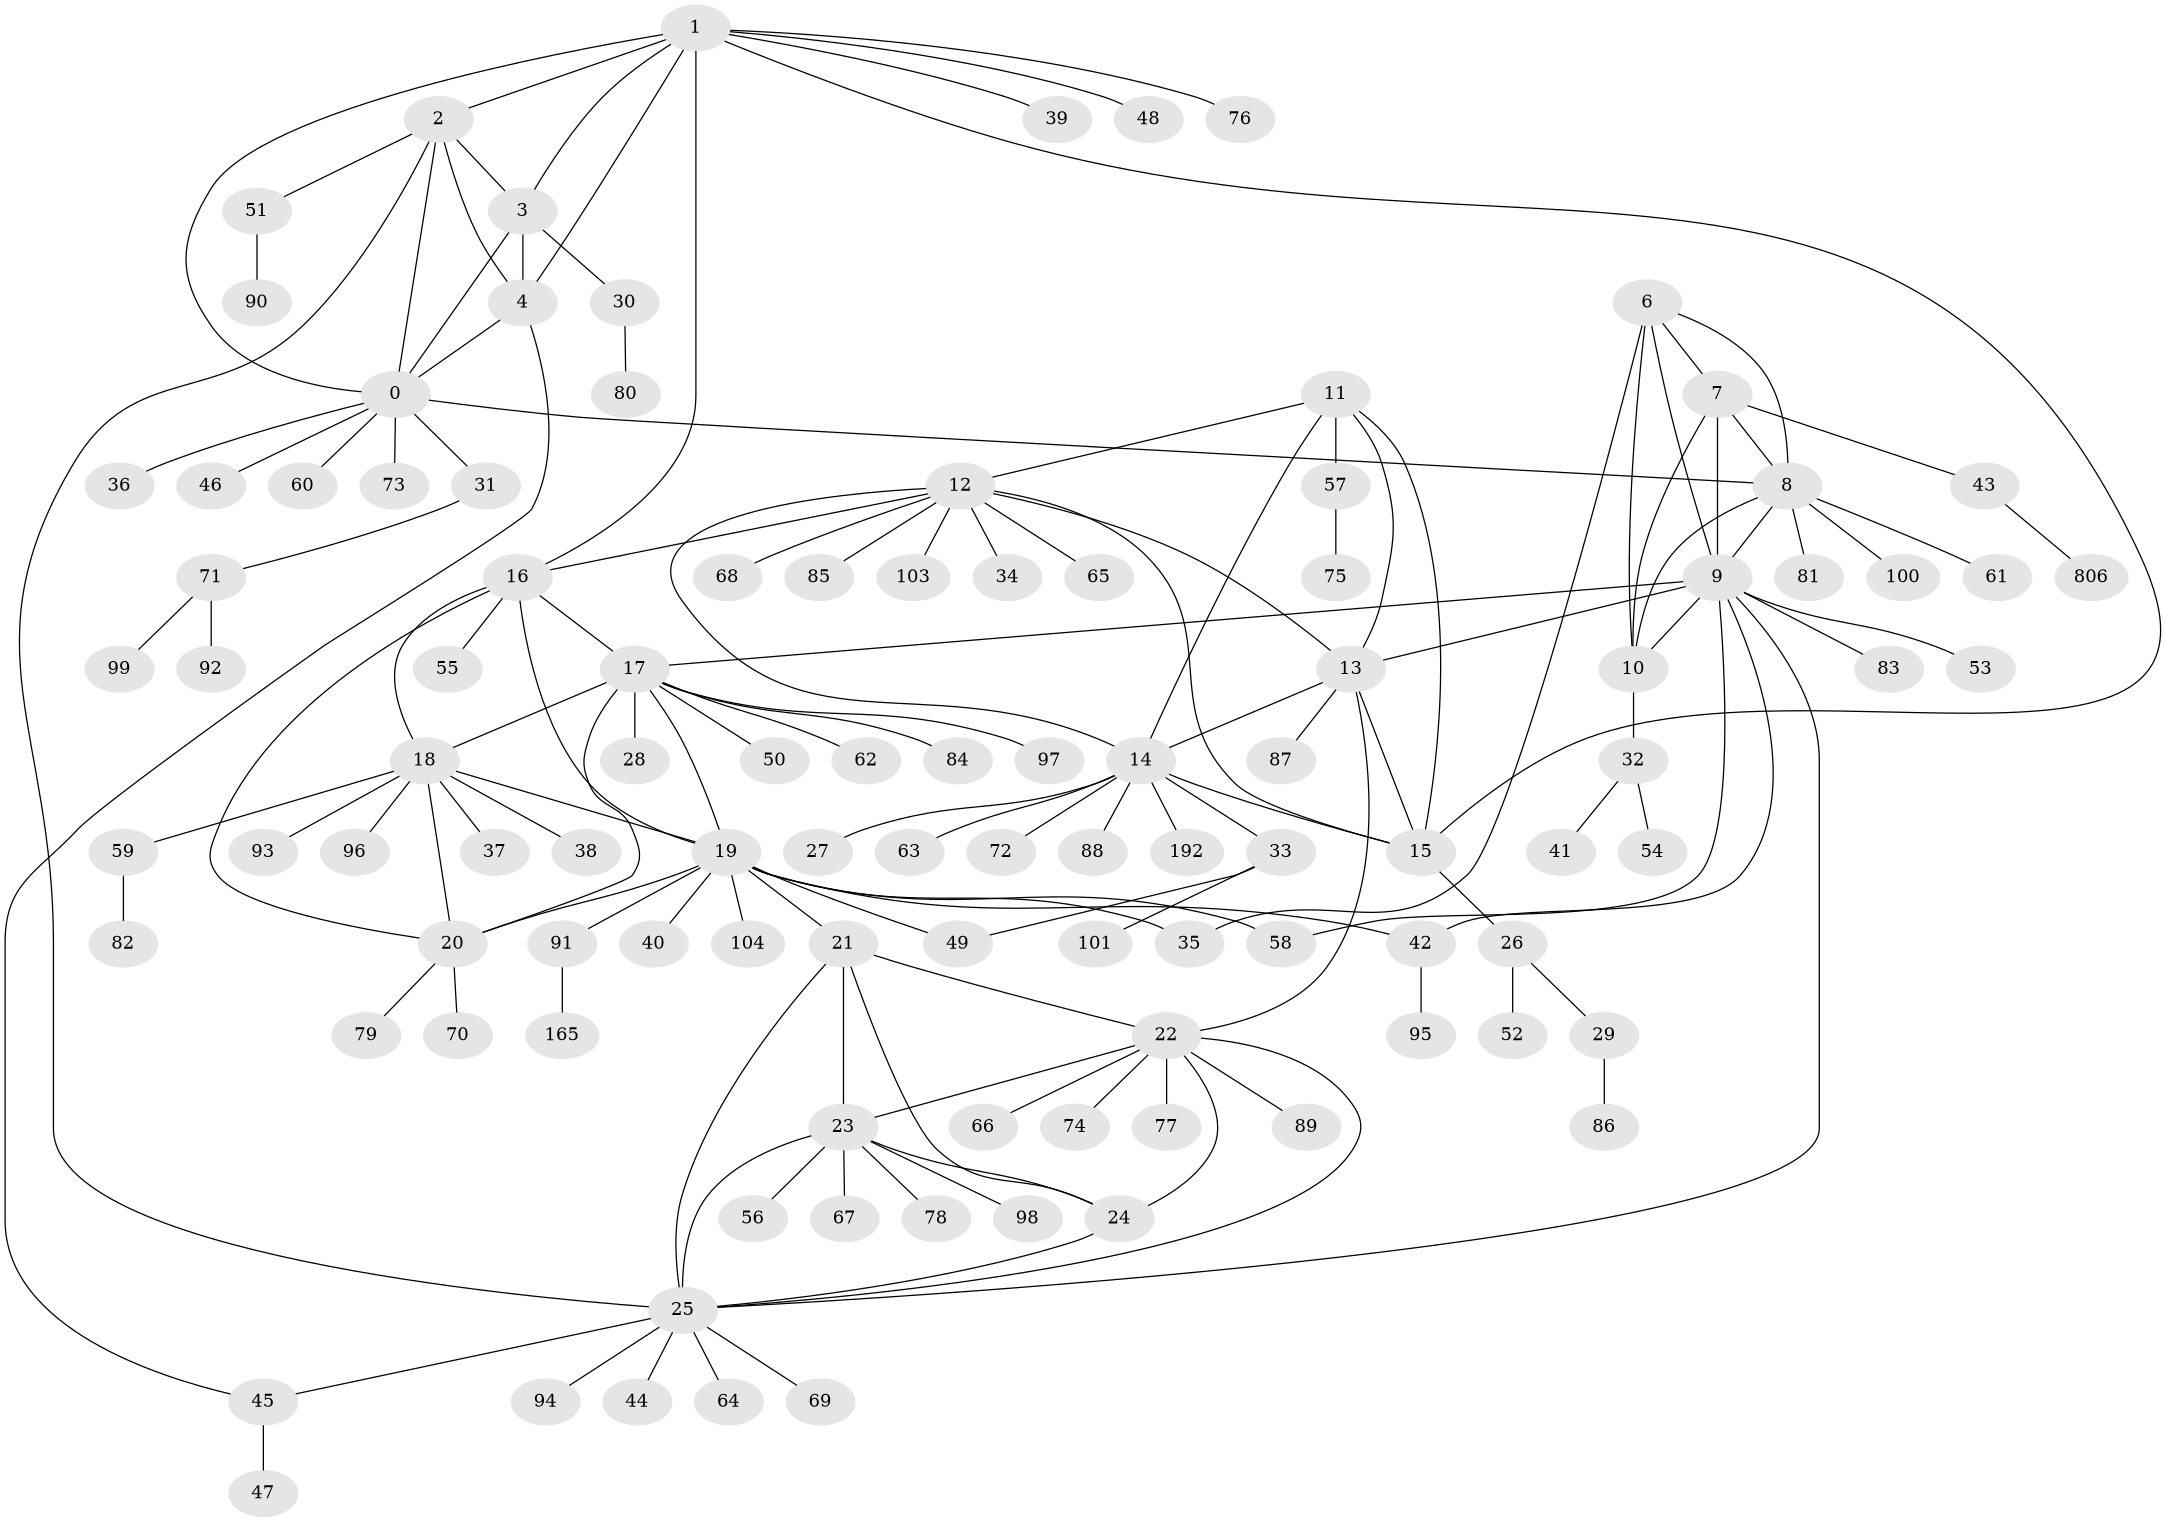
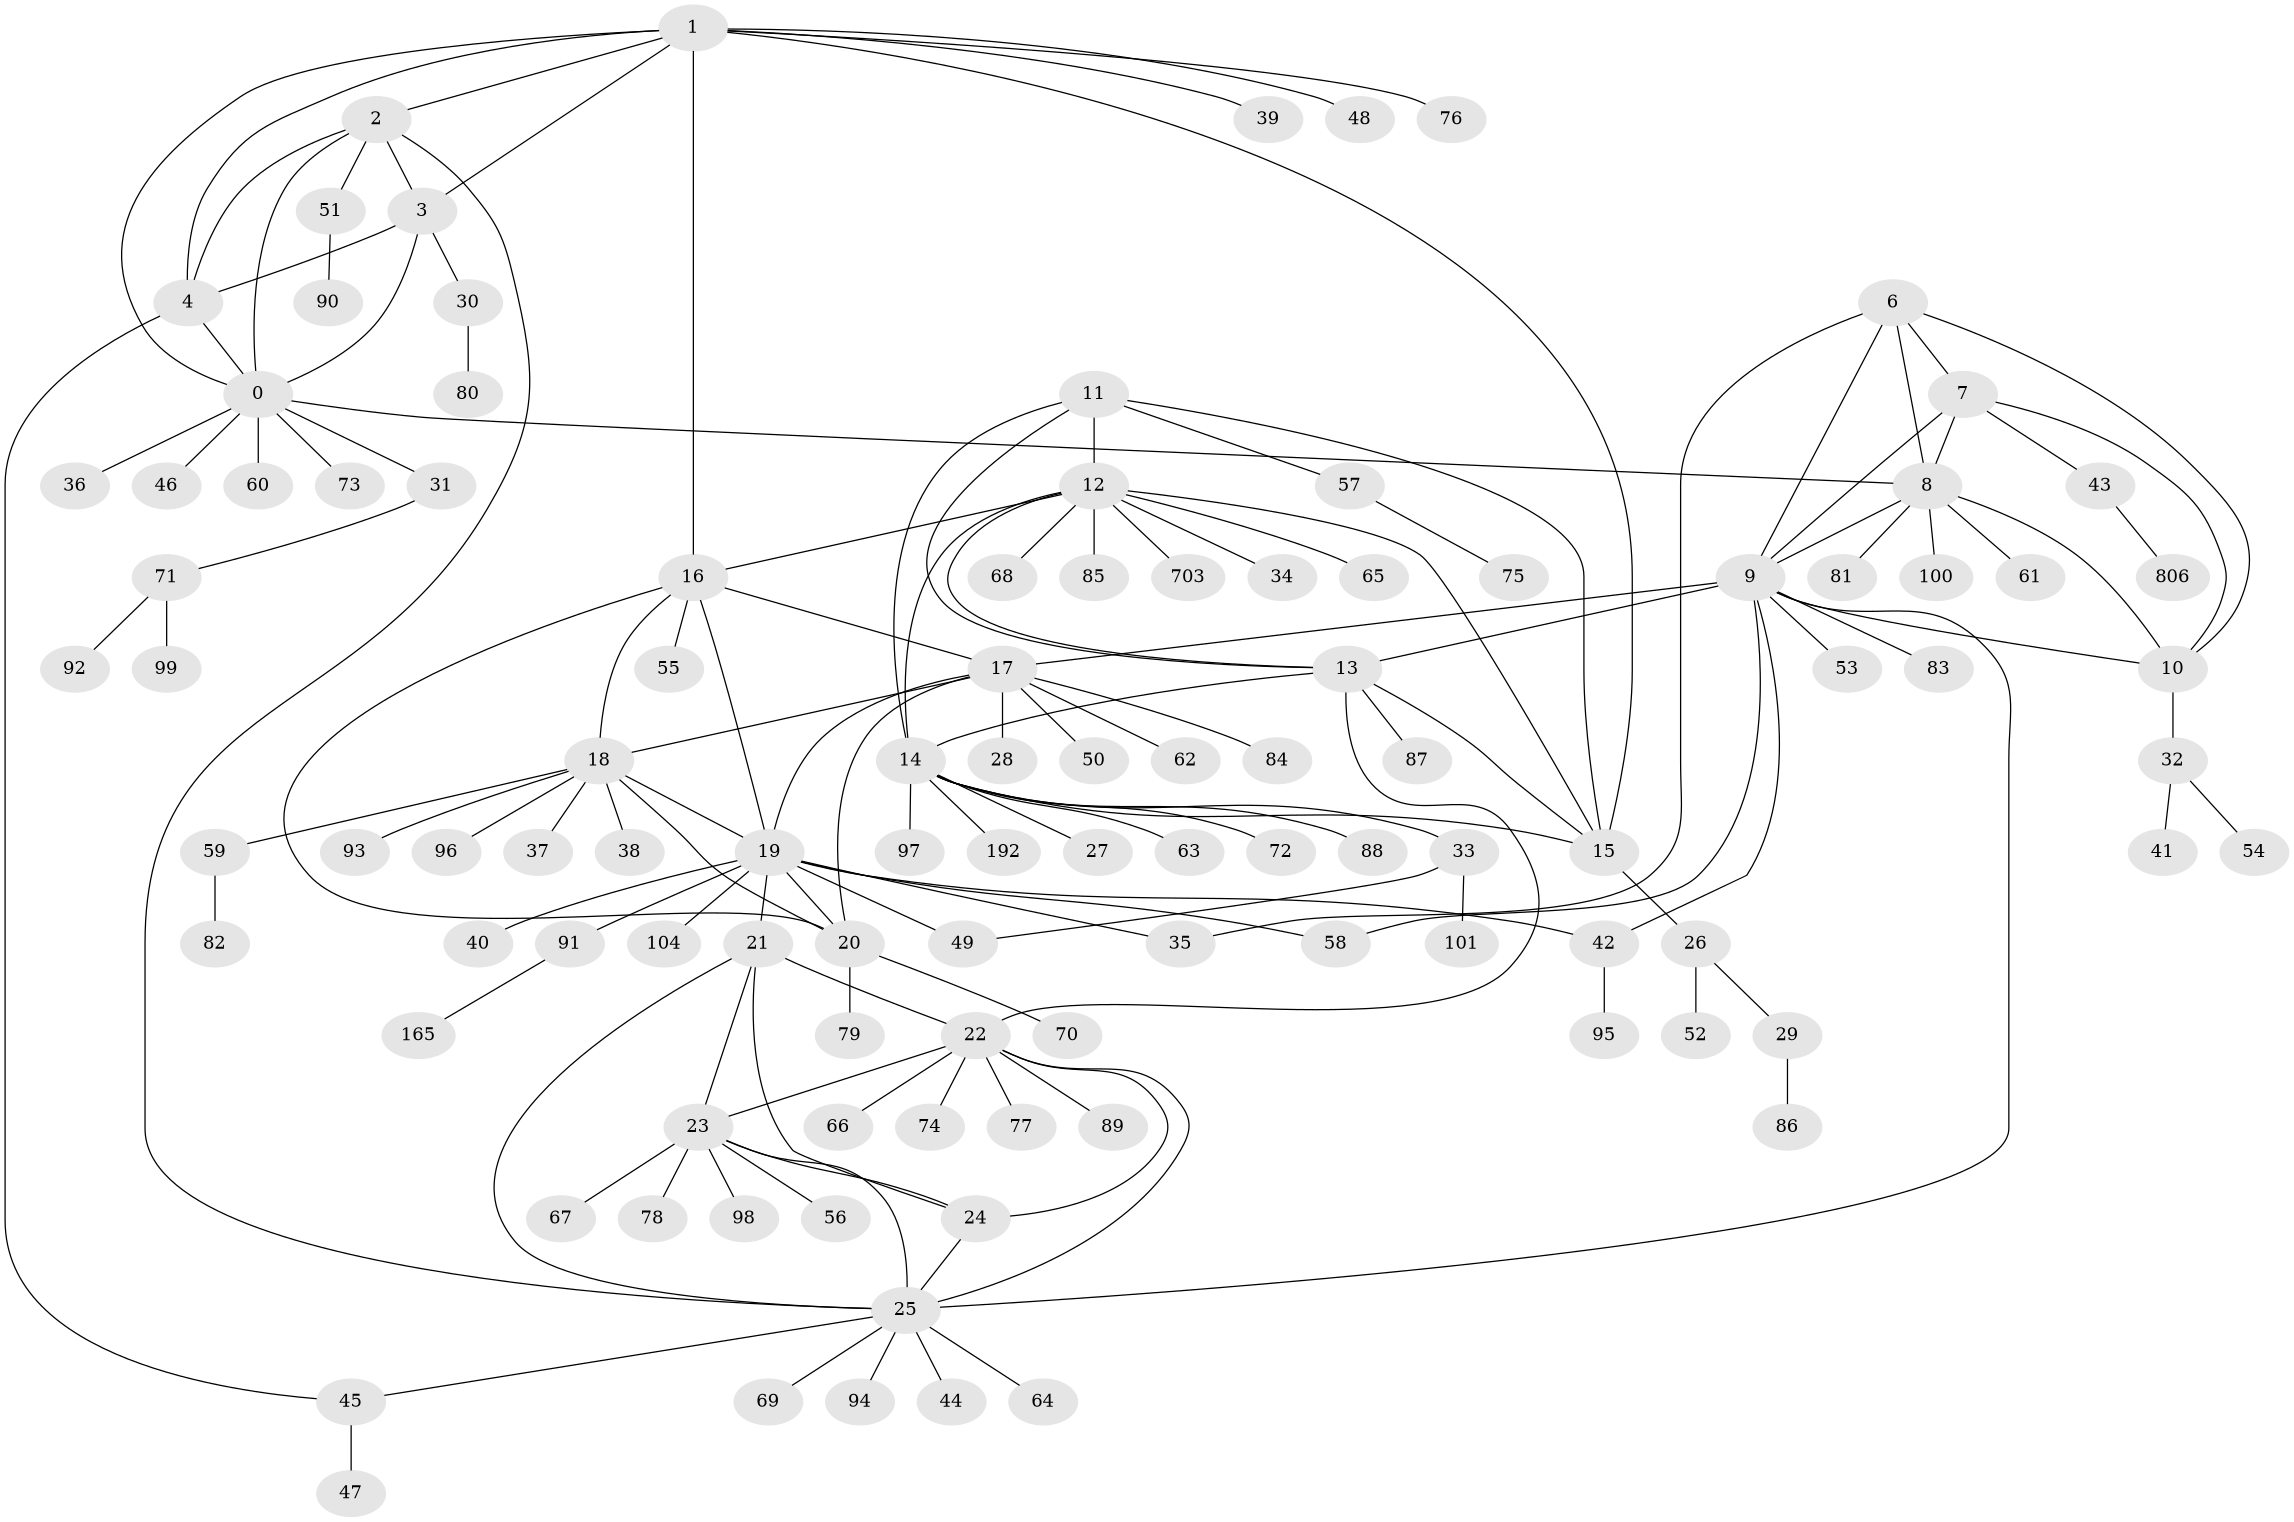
node "103": label "103" -> "703"
edge "17" -- "97": now "14" -- "97"
